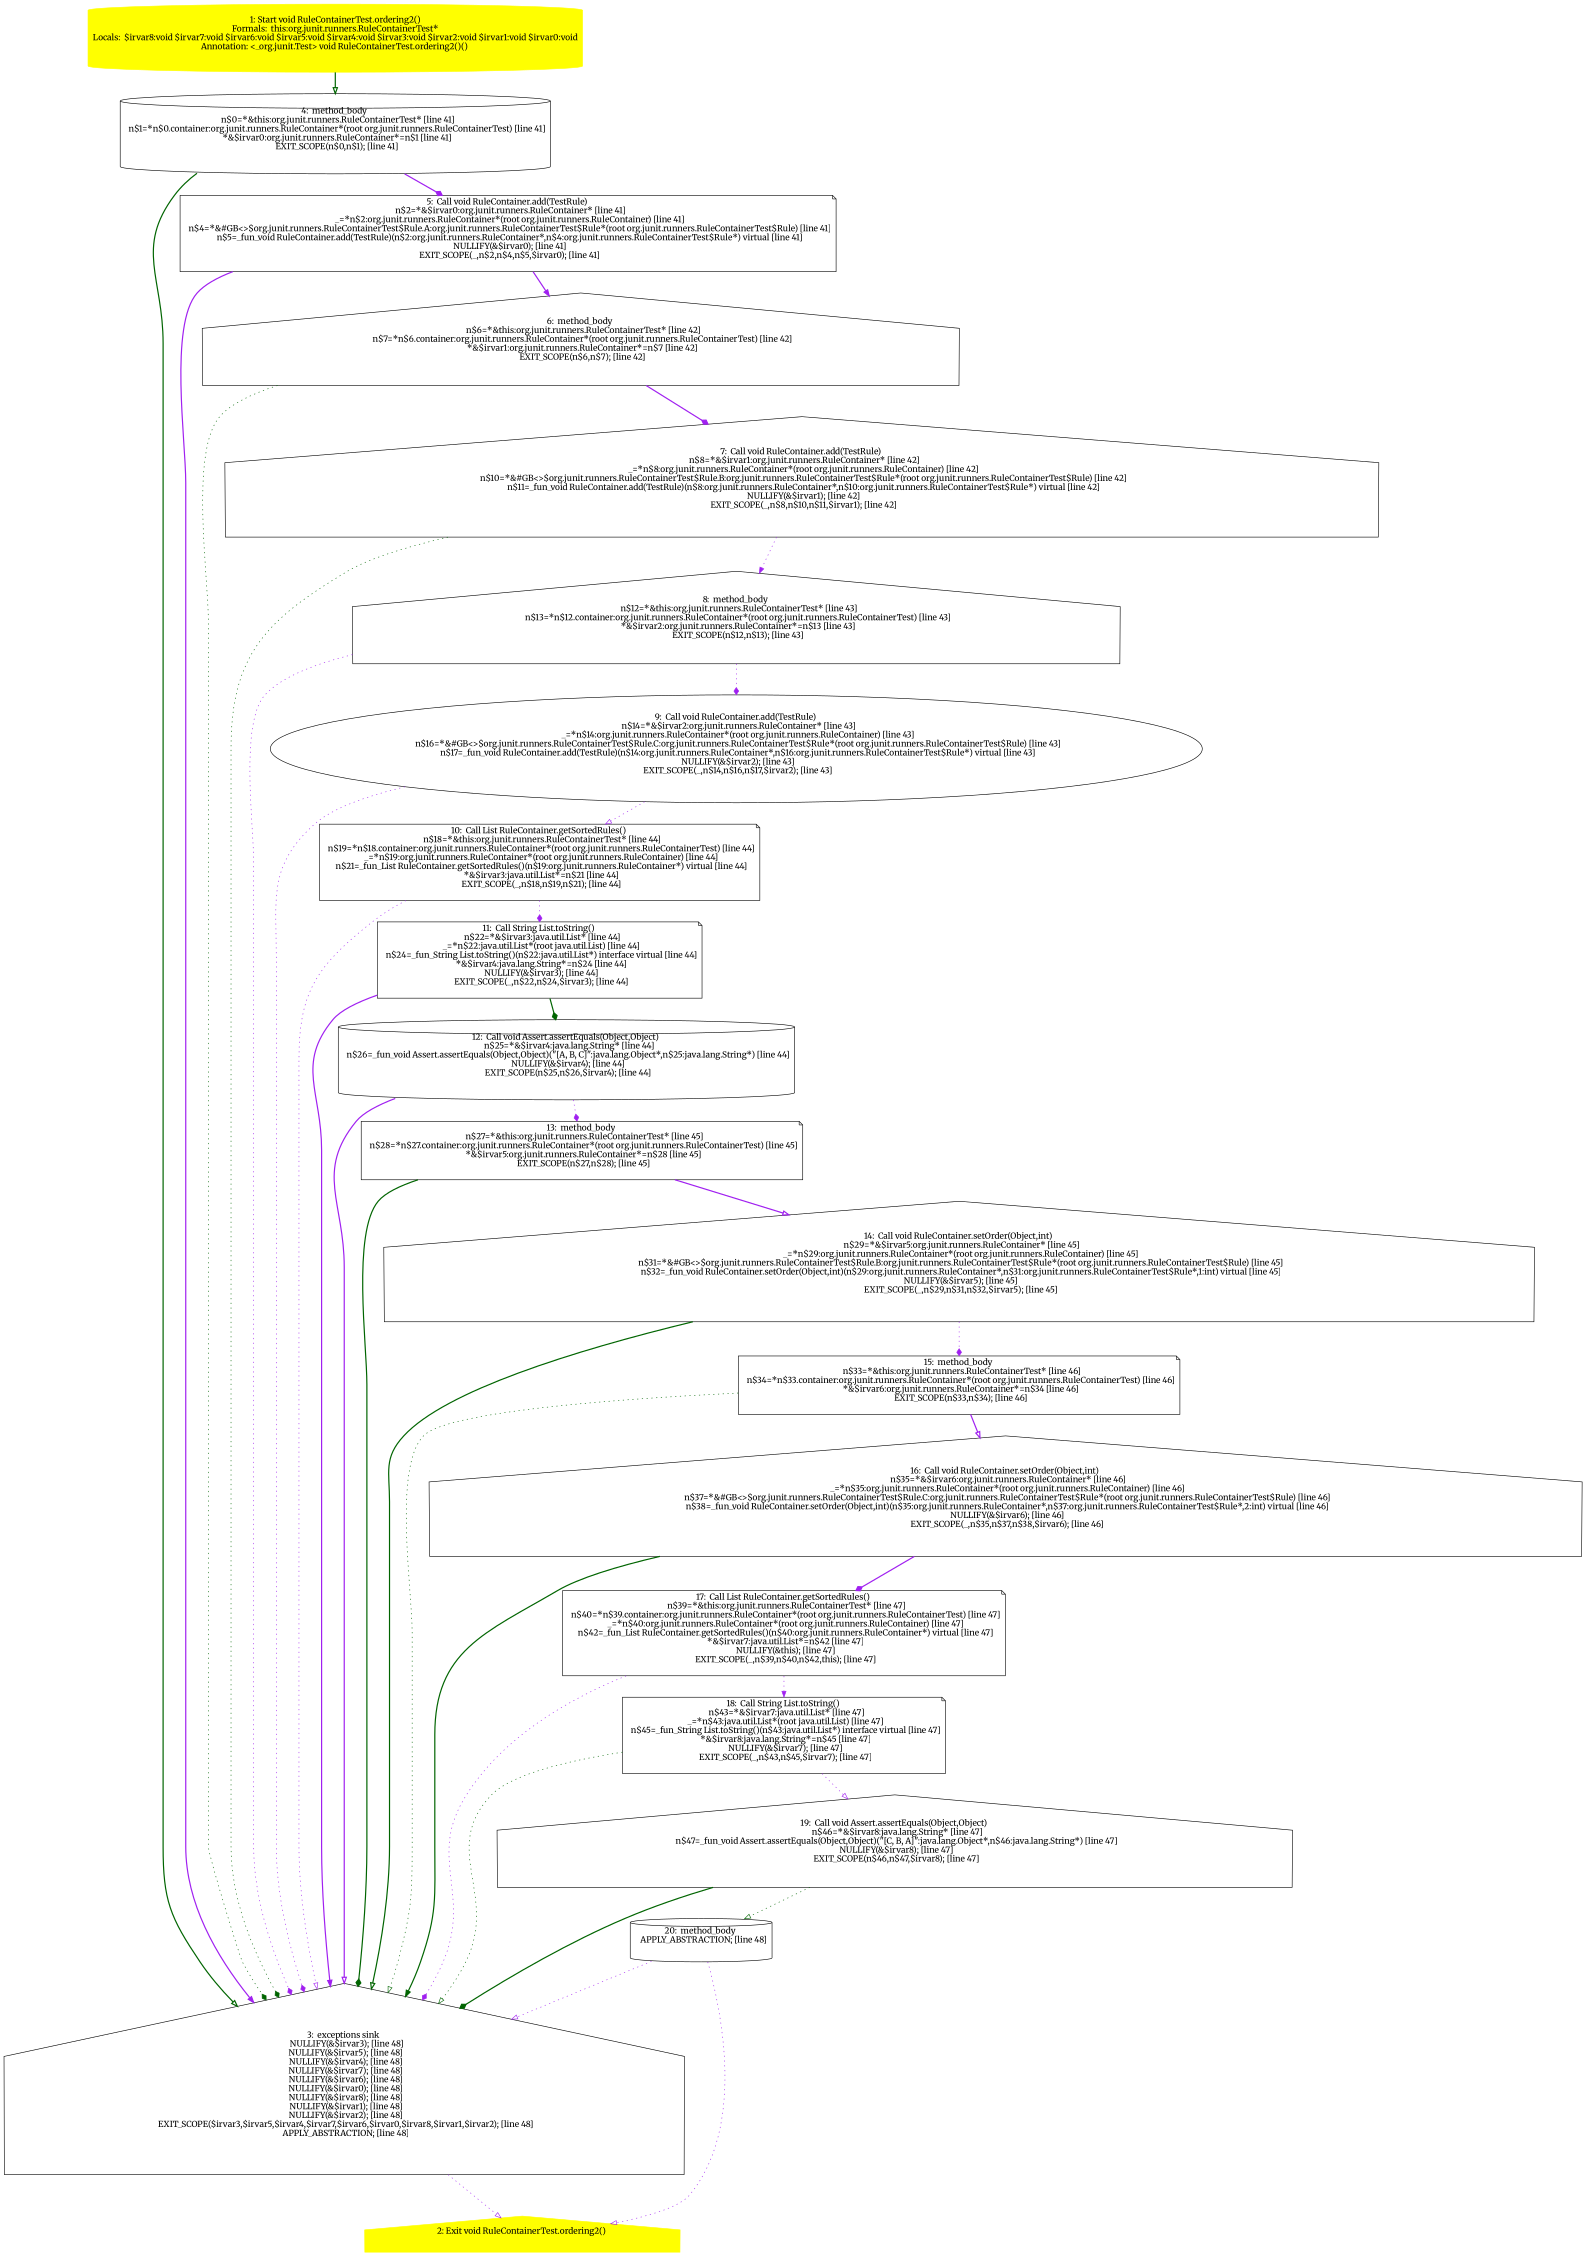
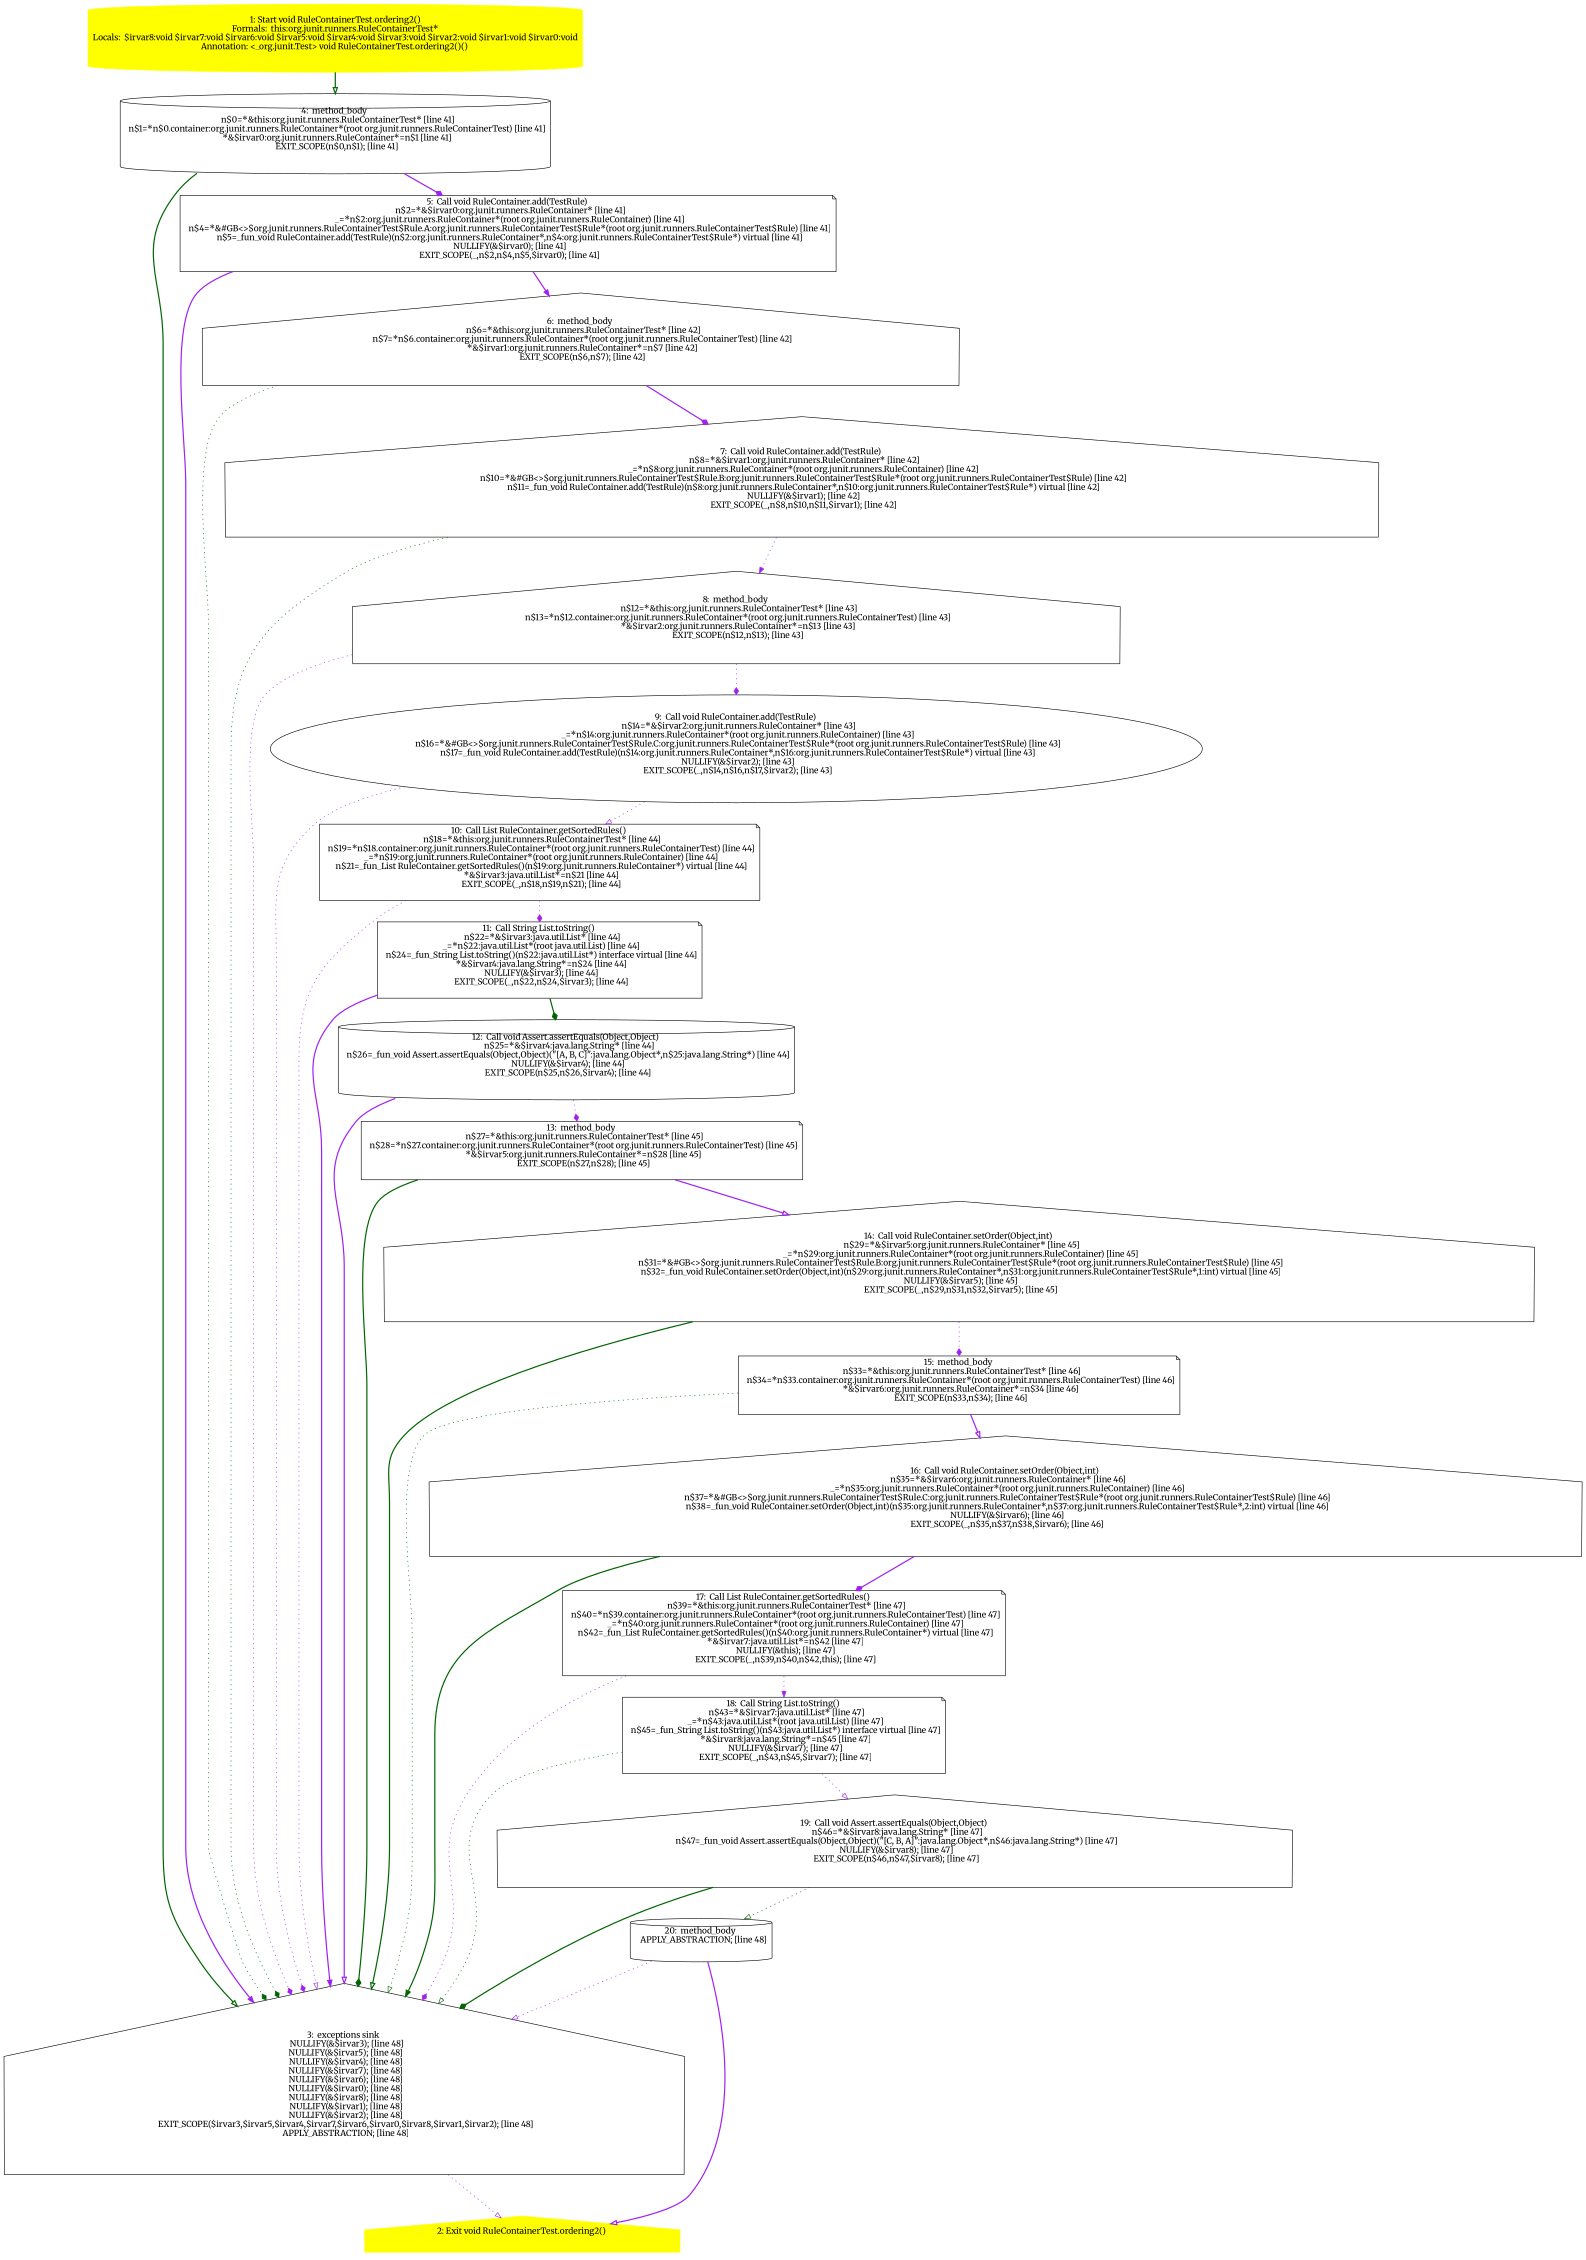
edge "20:  method_body APPLY_ABSTRACTION; [line 48]" -> "2: Exit void RuleContainerTest.ordering2()": style dotted -> bold
